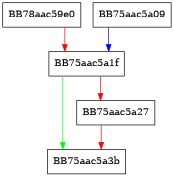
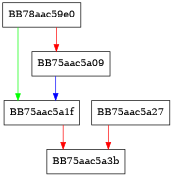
edge "BB78aac59e0" -> "BB75aac5a09": added
edge "BB78aac59e0" -> "BB75aac5a1f": color red -> green
edge "BB75aac5a1f" -> "BB75aac5a27": removed
edge "BB75aac5a1f" -> "BB75aac5a3b": color green -> red
